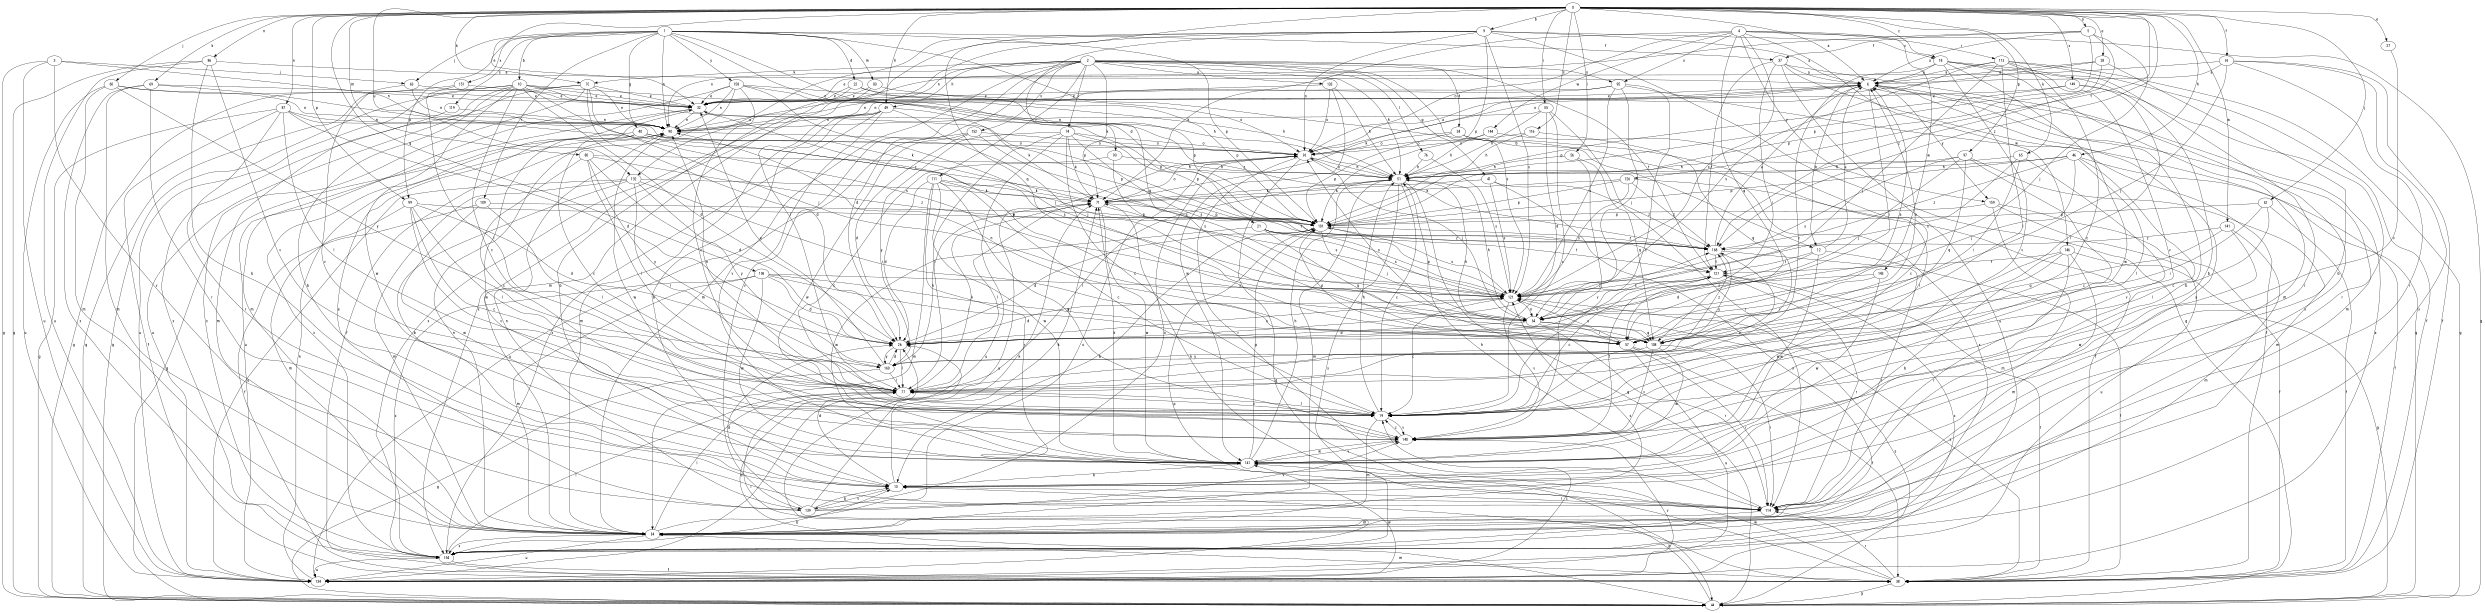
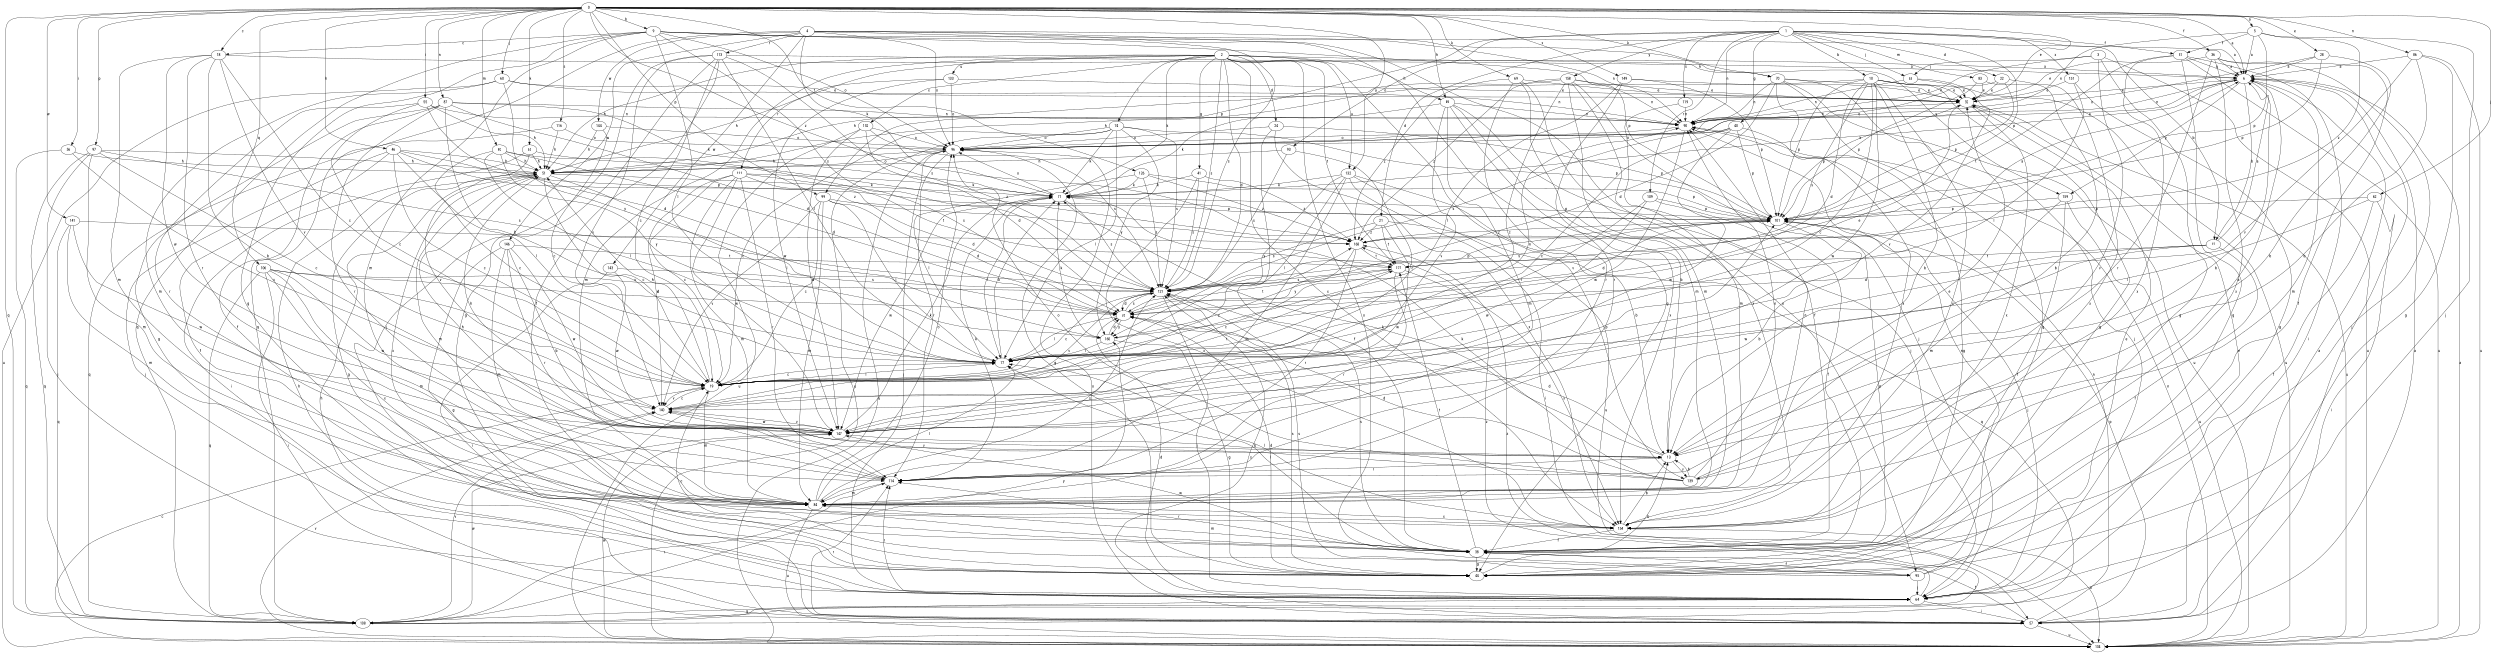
node "27": removed
node "76": removed
edge "95" -> "38": reversed
edge "121" -> "64": label "n" -> "j"
